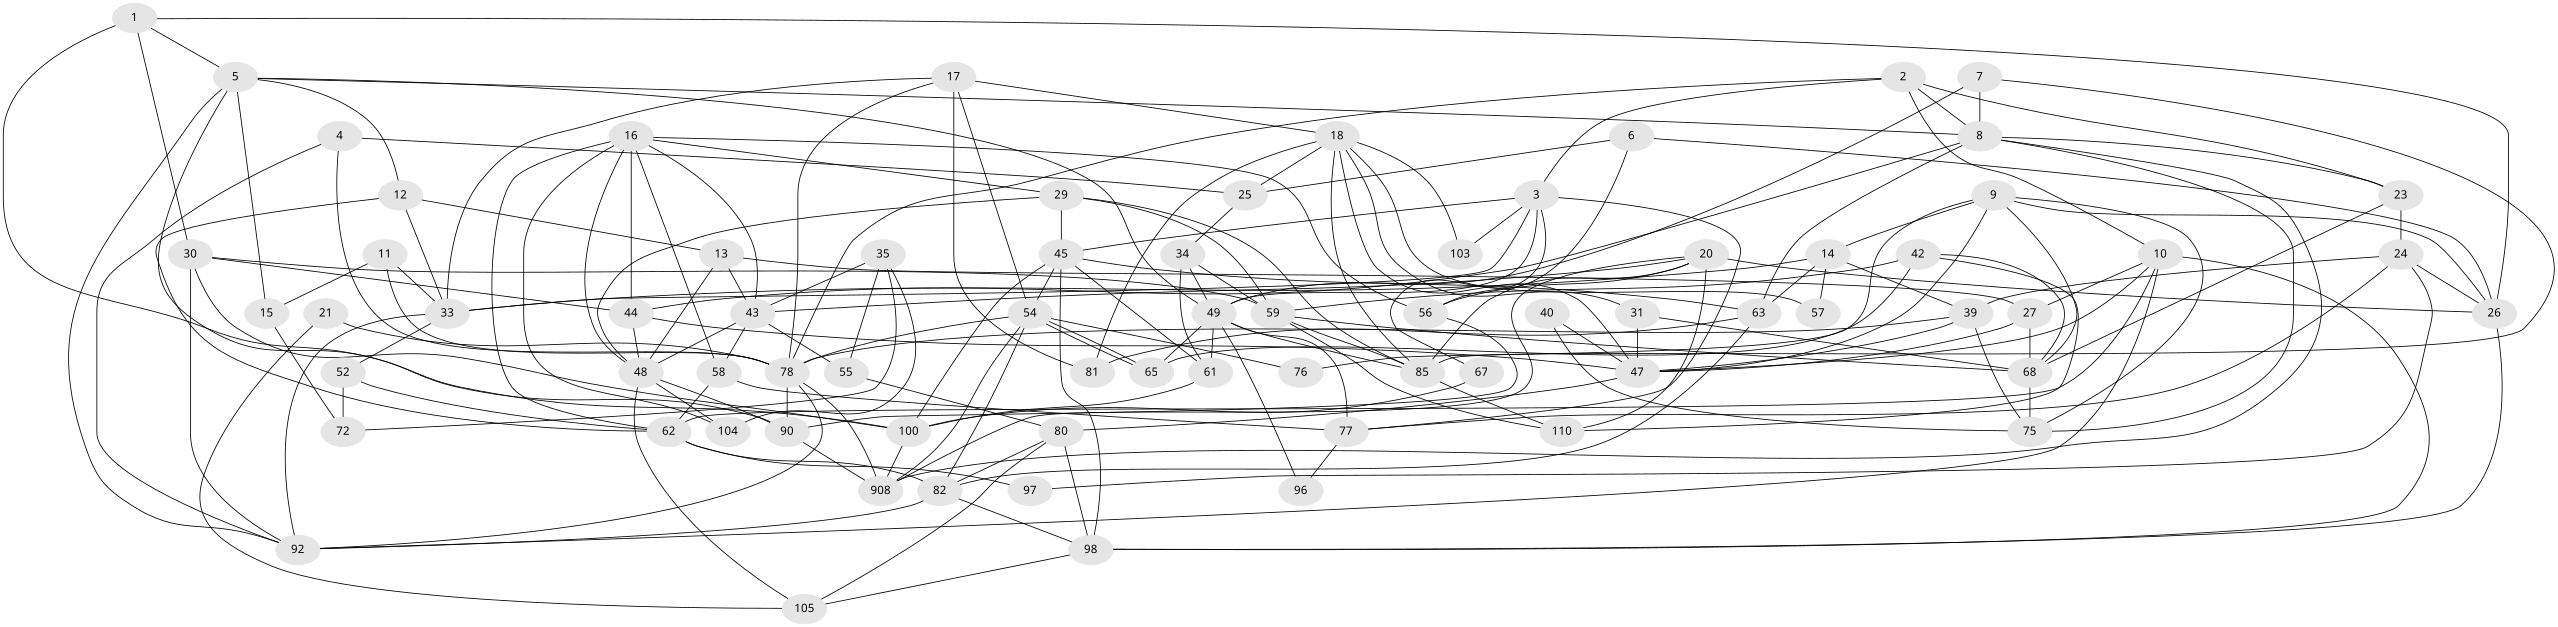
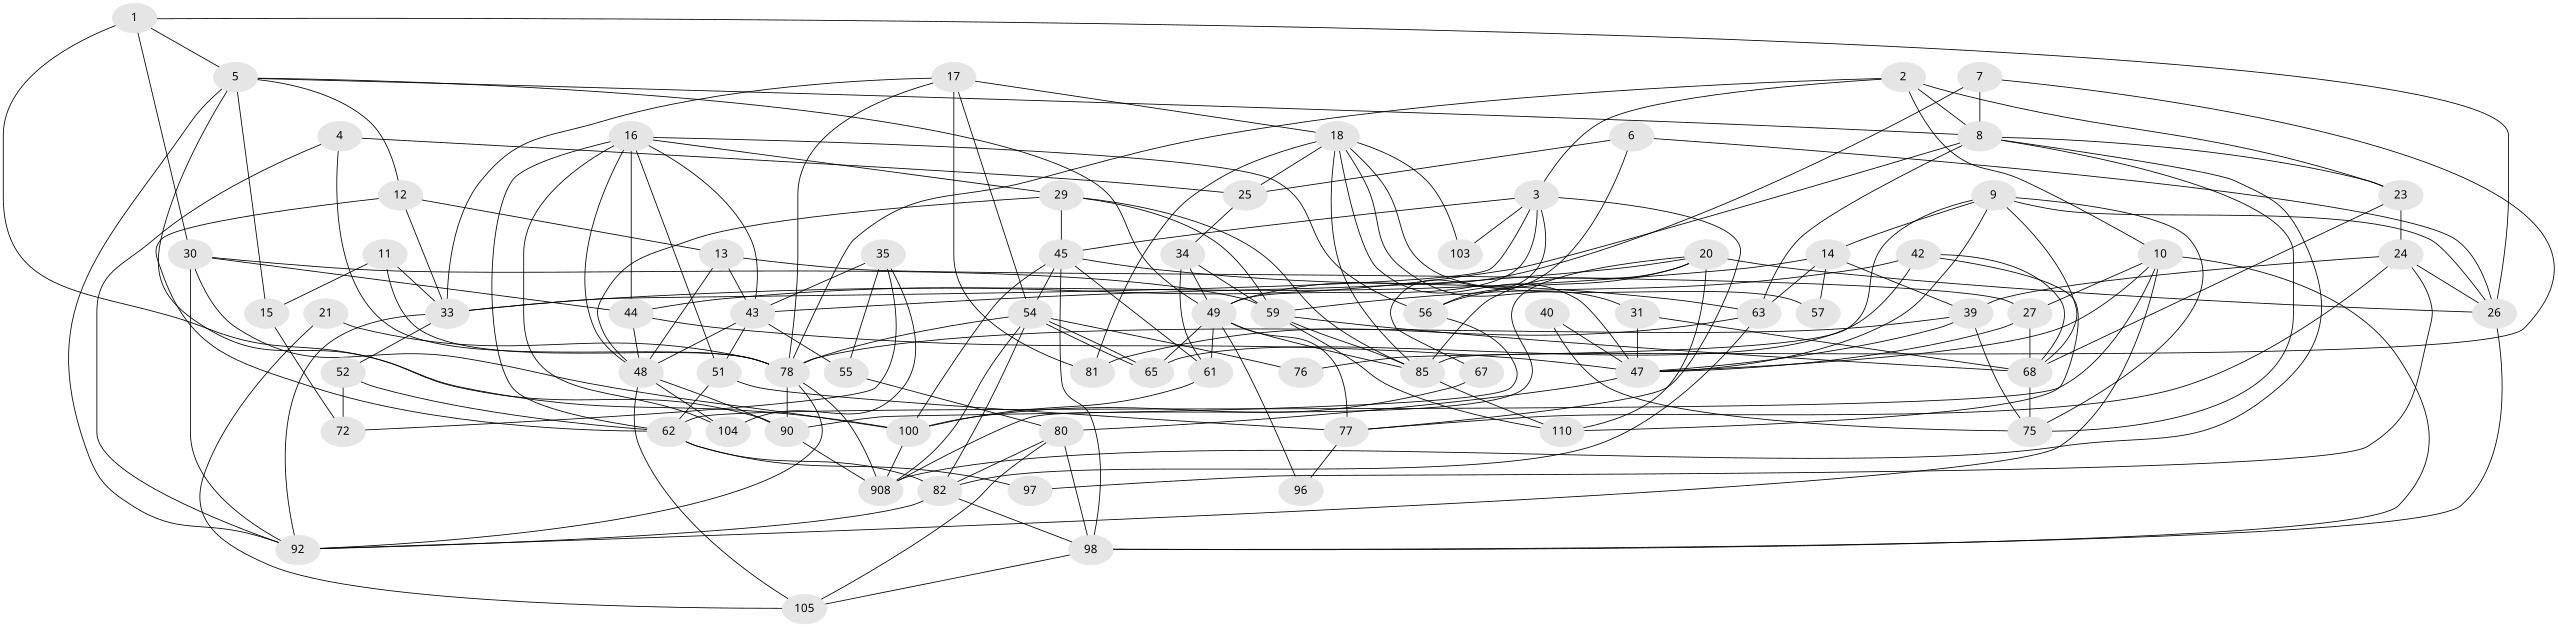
node "58": label "58" -> "51"
